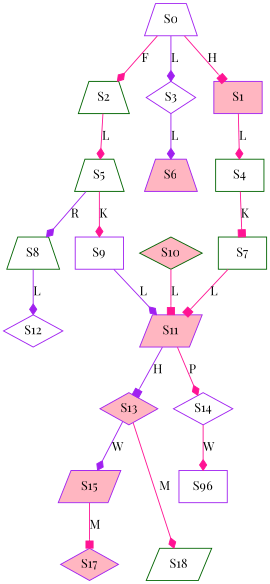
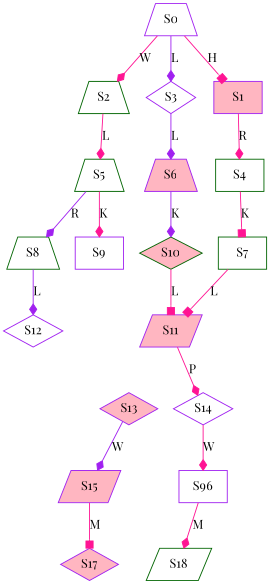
edge "S0" -> "S2": label "F" -> "W"
edge "S1" -> "S4": label "L" -> "R"
edge "S6" -> "S10": added, label "K"
edge "S9" -> "S11": removed, label "L"
edge "S11" -> "S13": removed, label "H"
edge "S13" -> "S18": now "S96" -> "S18"
